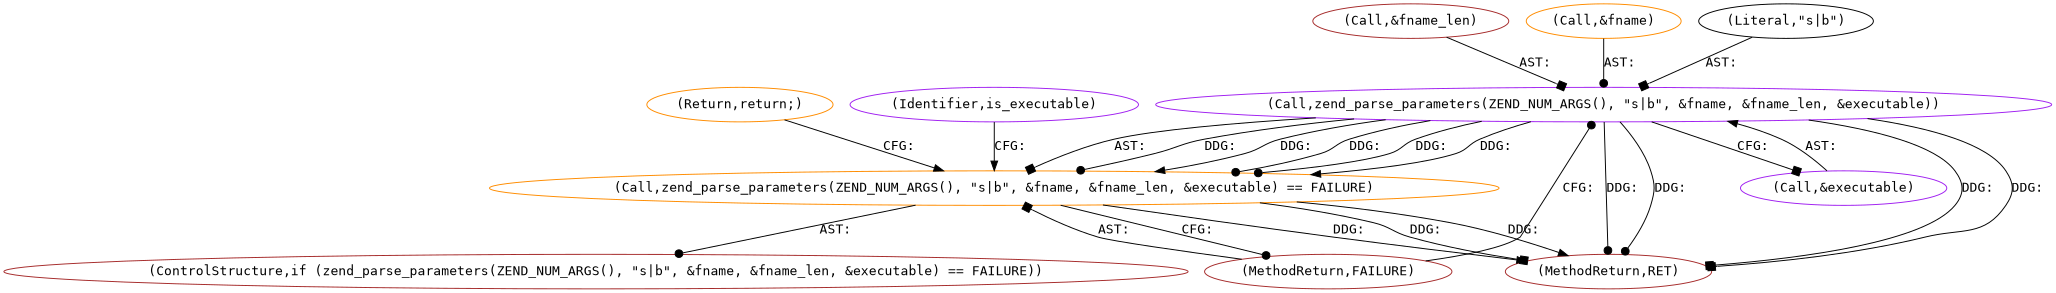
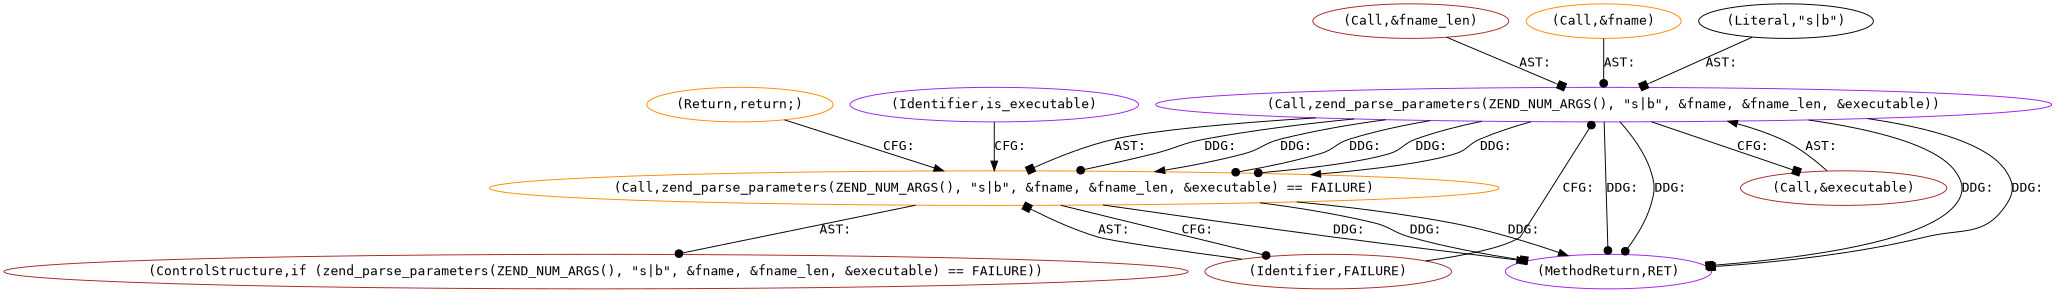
node "(Call,&executable)": color purple -> brown
node "(MethodReturn,FAILURE)": label "(MethodReturn,FAILURE)" -> "(Identifier,FAILURE)"
node "(MethodReturn,RET)": color brown -> purple
